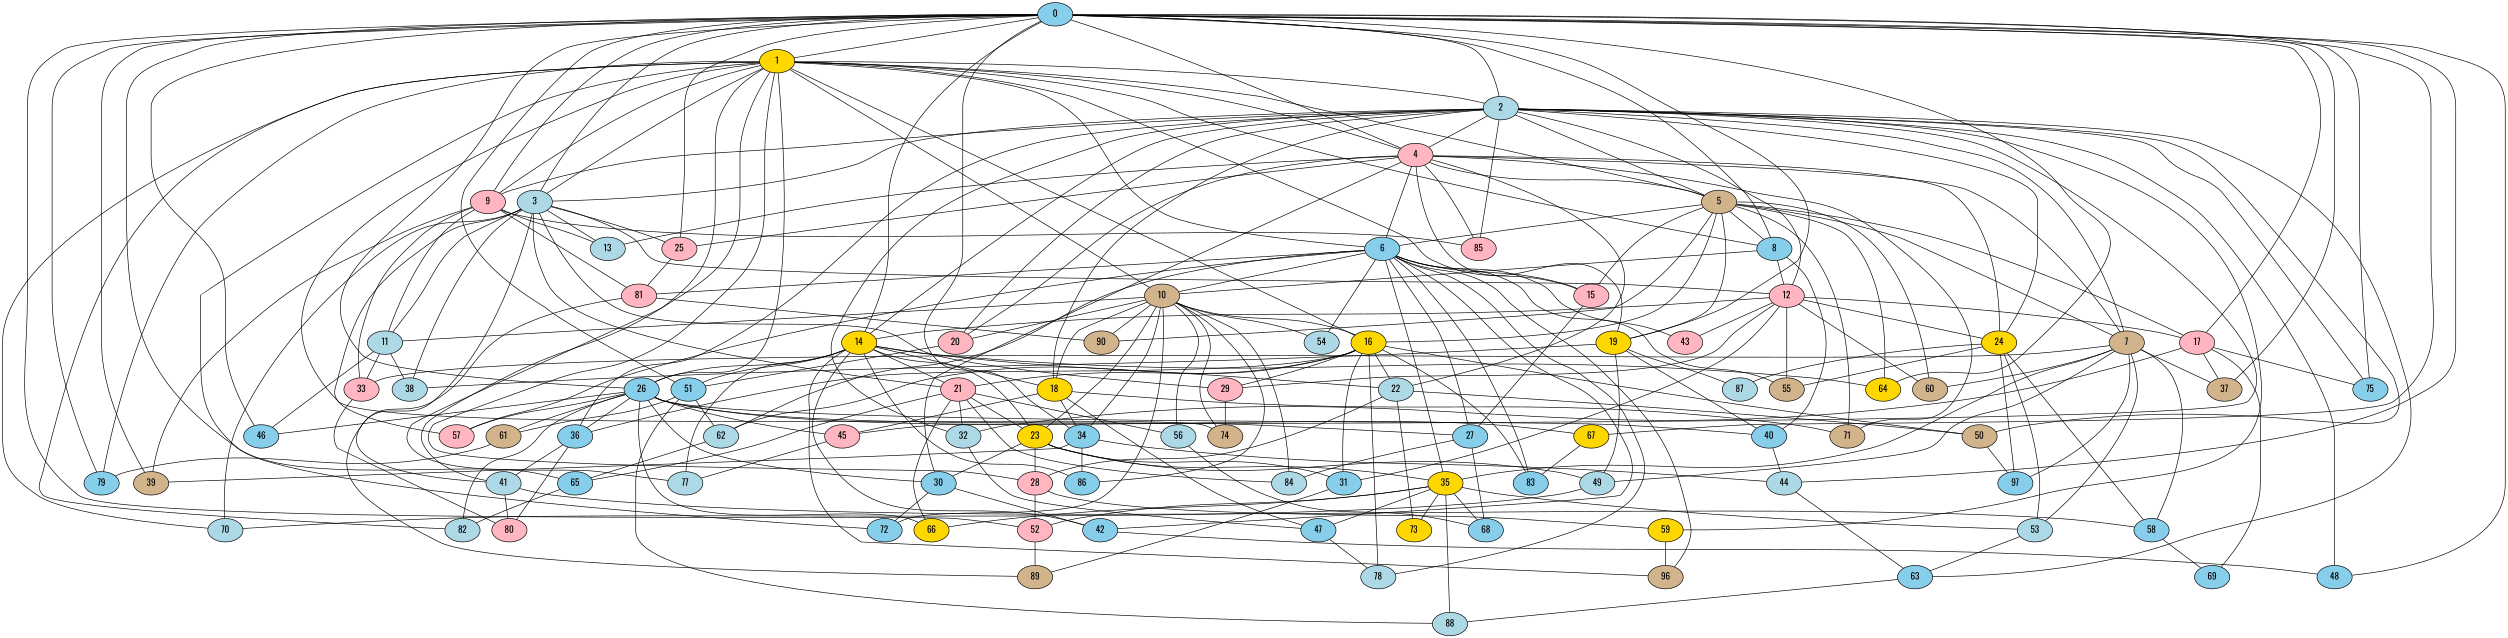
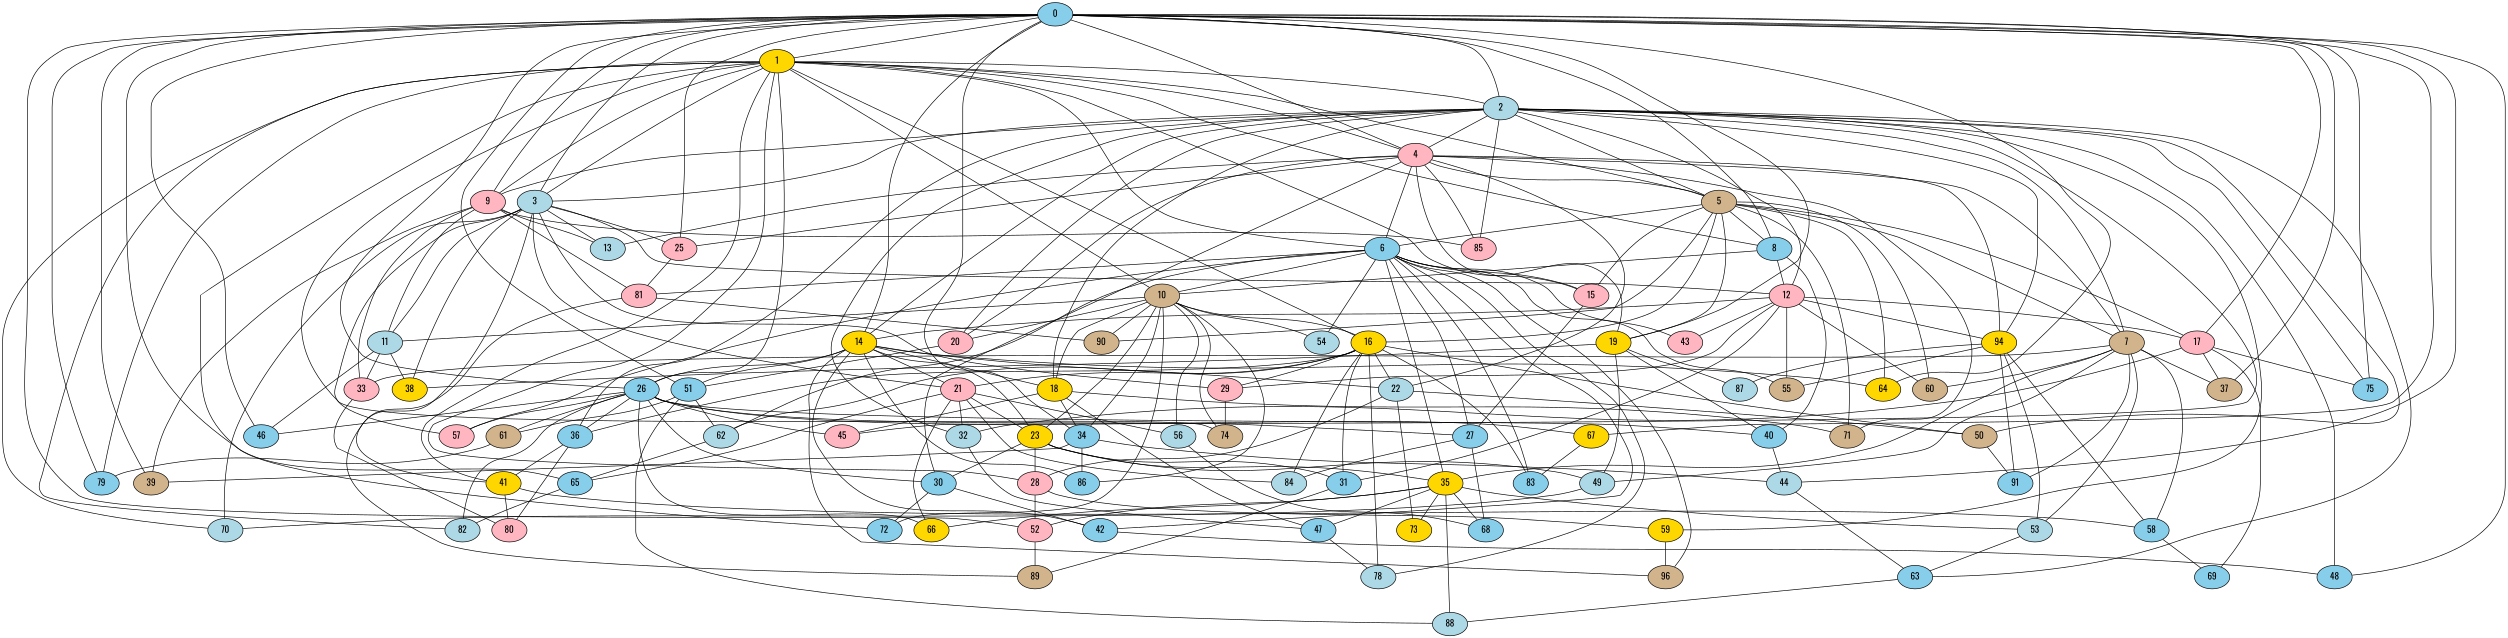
node "24": label "24" -> "94"
edge "10" -- "84": now "16" -- "84"
node "38": fillcolor lightblue -> gold
node "41": fillcolor lightblue -> gold
node "77": removed
node "97": label "97" -> "91"
